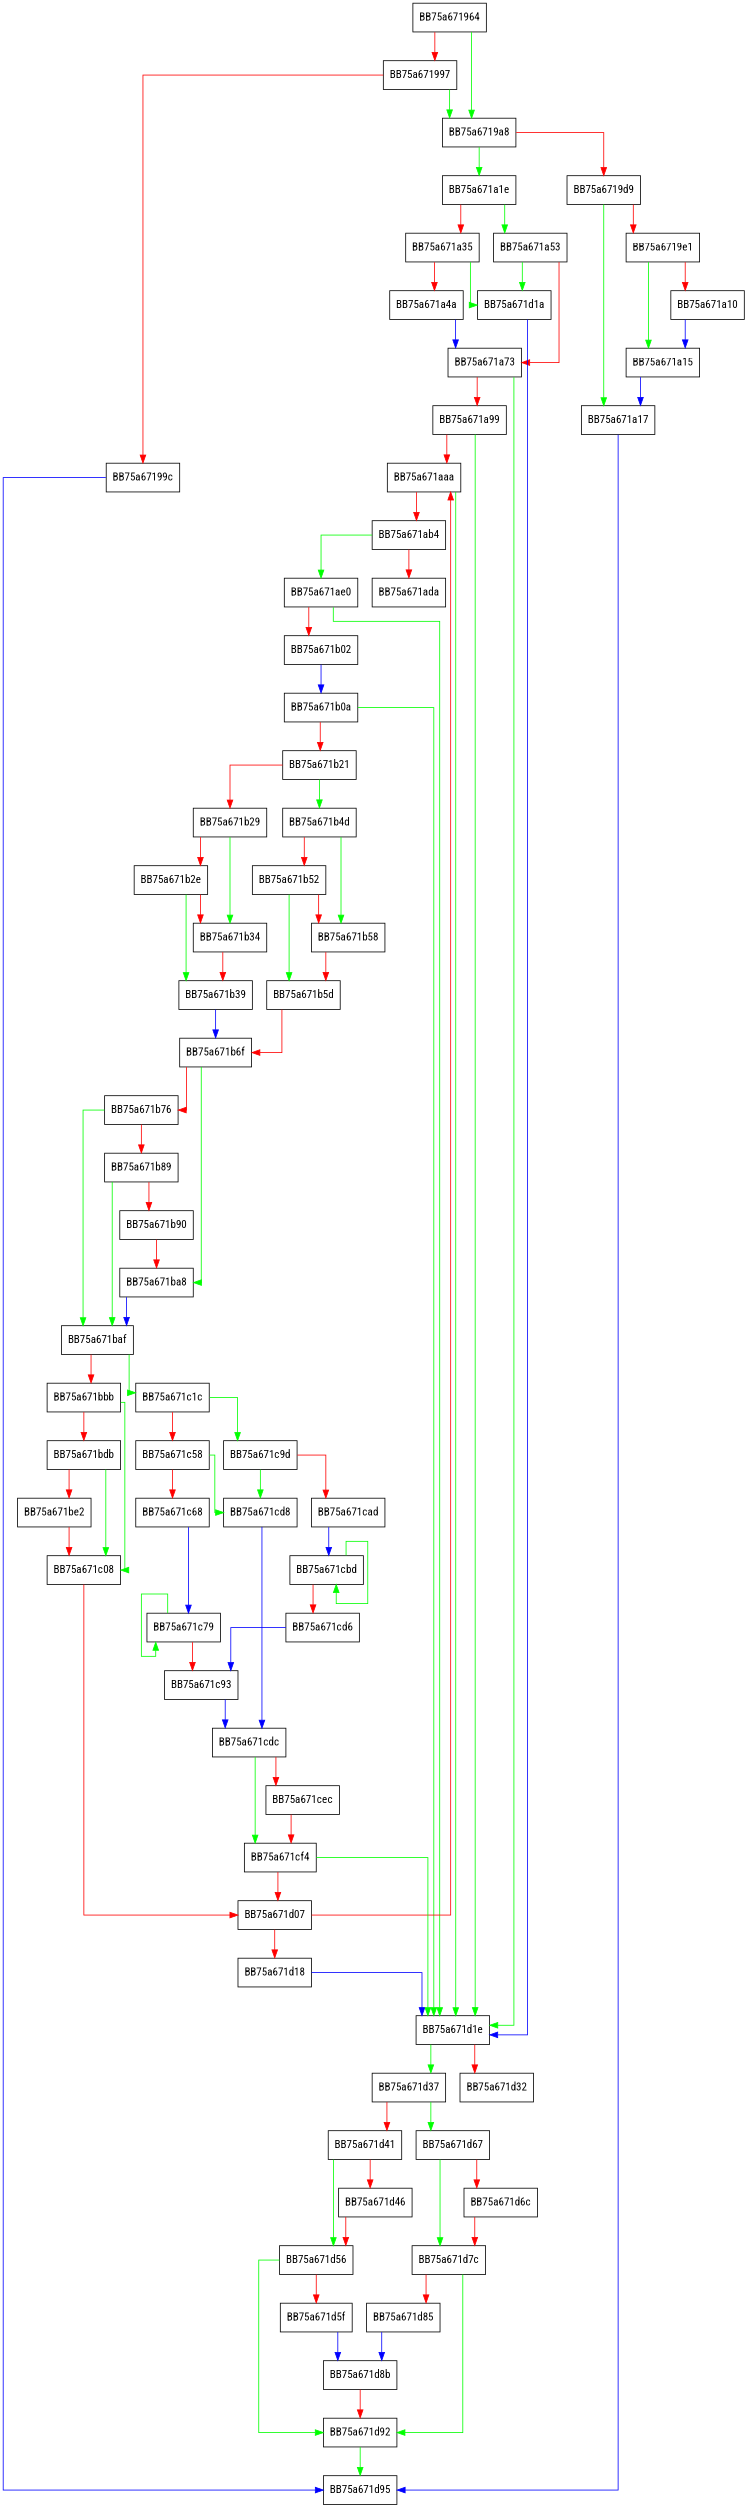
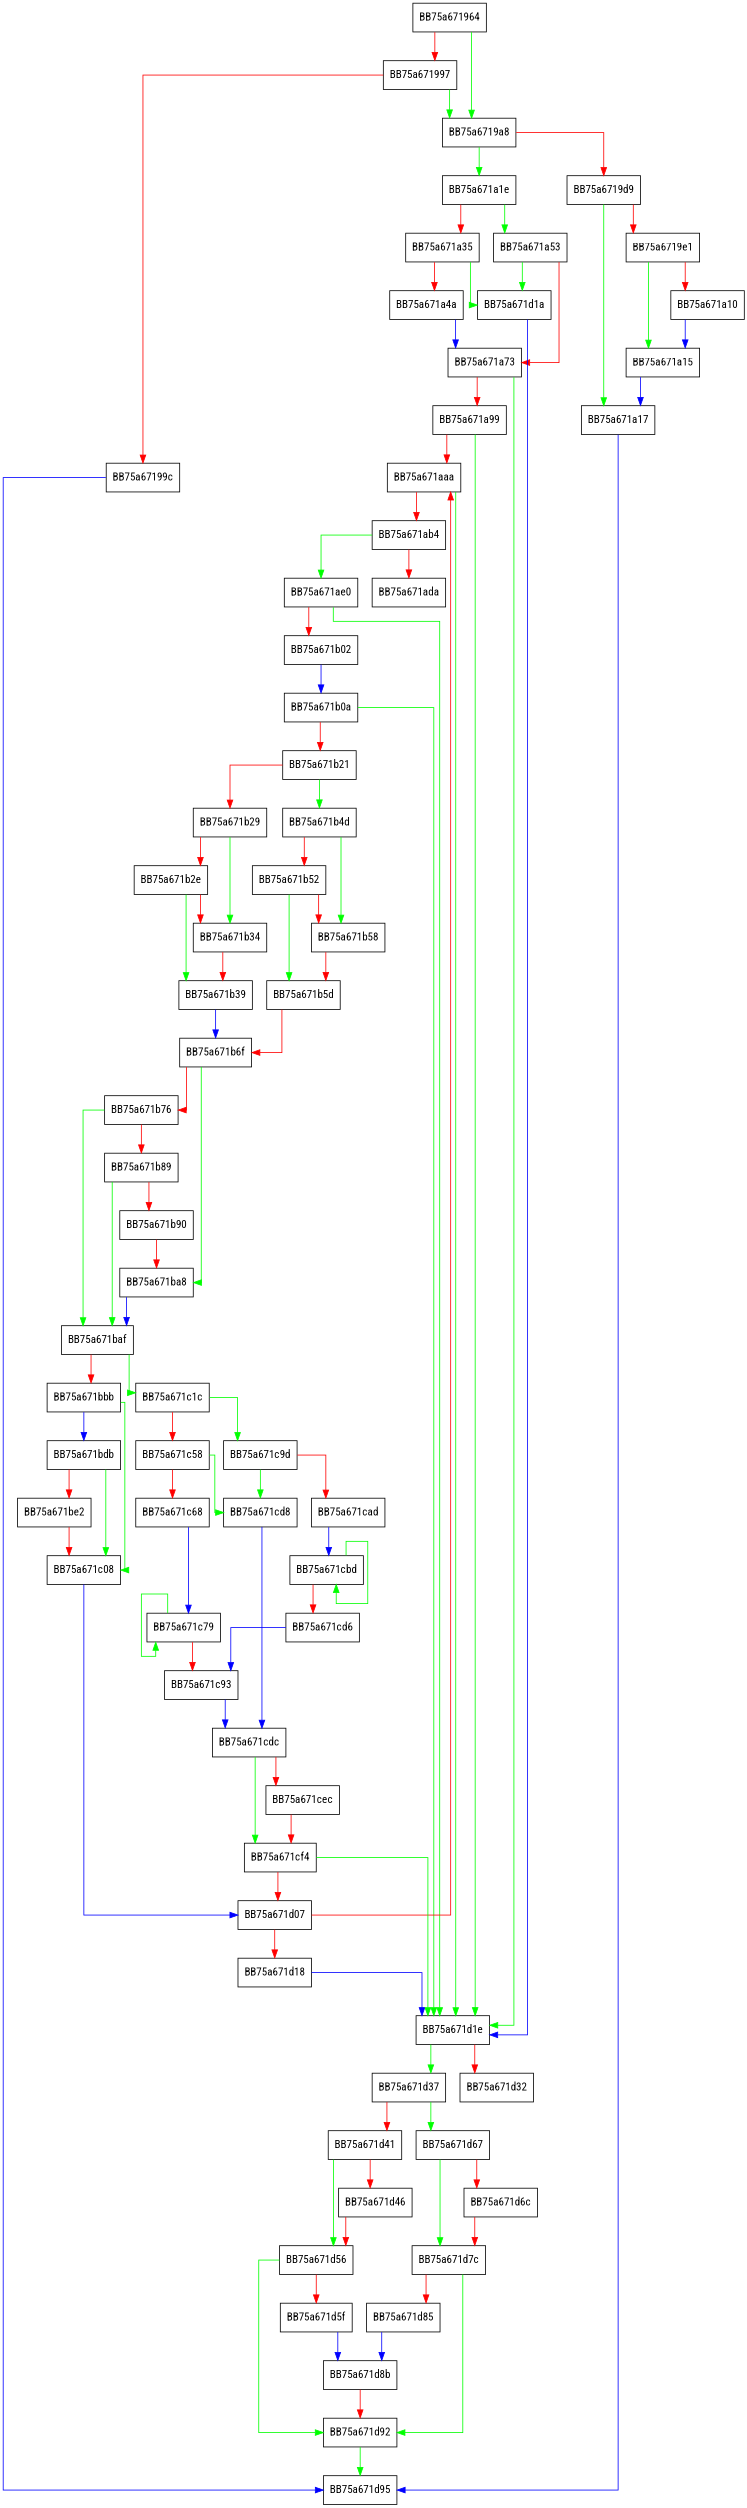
edge "BB75a671bbb" -> "BB75a671bdb": color red -> blue
edge "BB75a671c08" -> "BB75a671d07": color red -> blue
